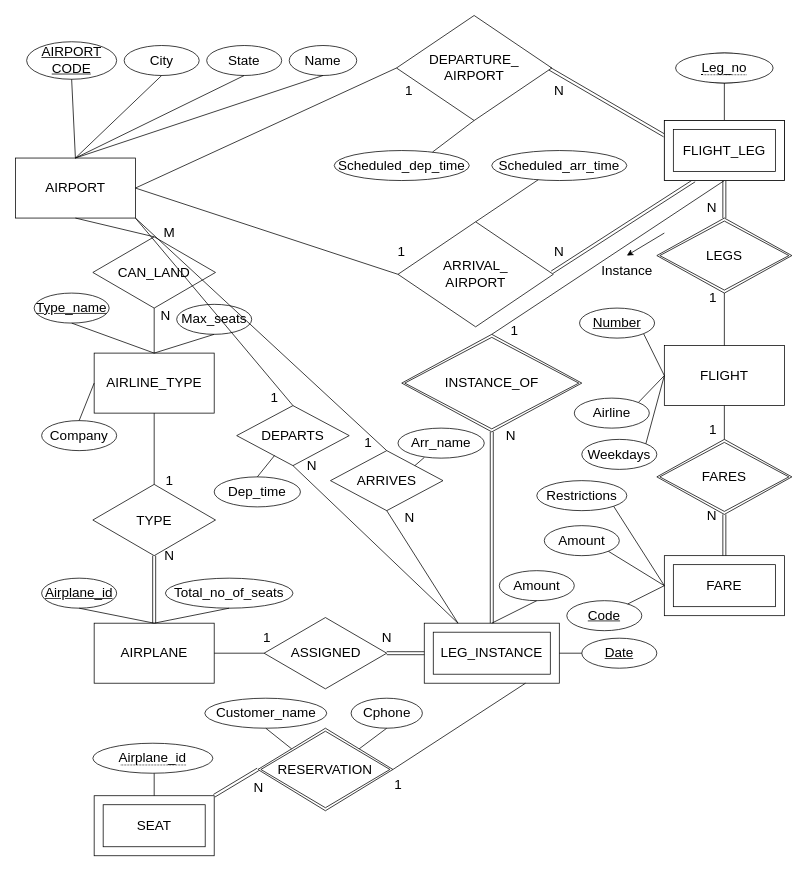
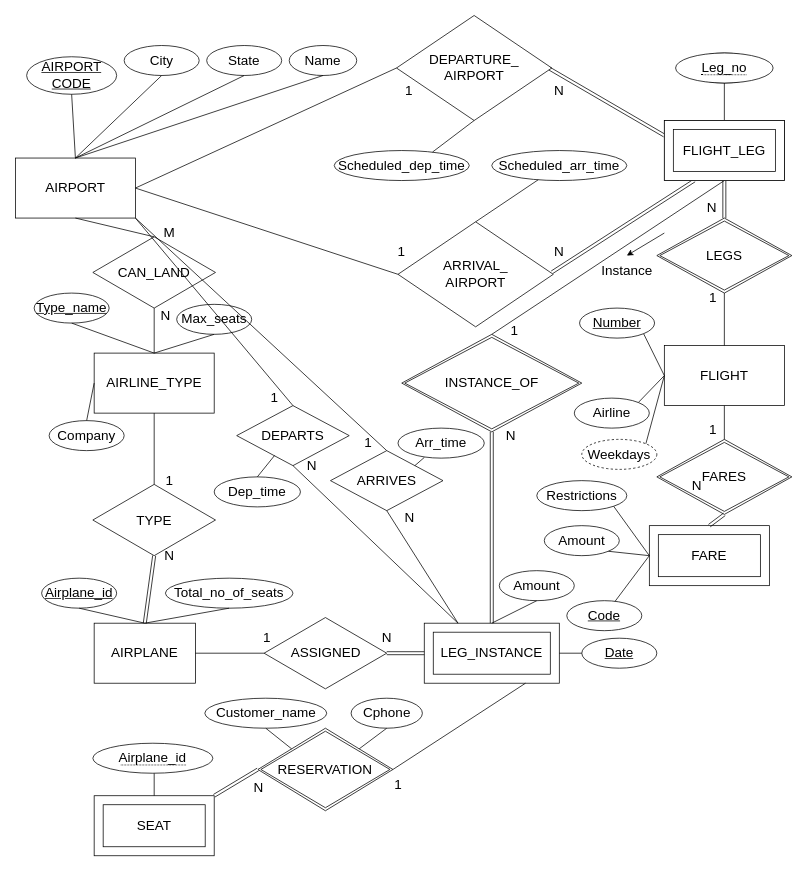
node "AIRPORT CODE": moved (72, 60) -> (72, 75)
node "Company": moved (79, 435) -> (87, 435)
node "Arr_name": label "Arr_name" -> "Arr_time"
node "Weekdays": style solid -> dashed
node "FARE": moved (724, 585) -> (709, 555)
node "AIRPLANE": size 120x60 -> 101x60
